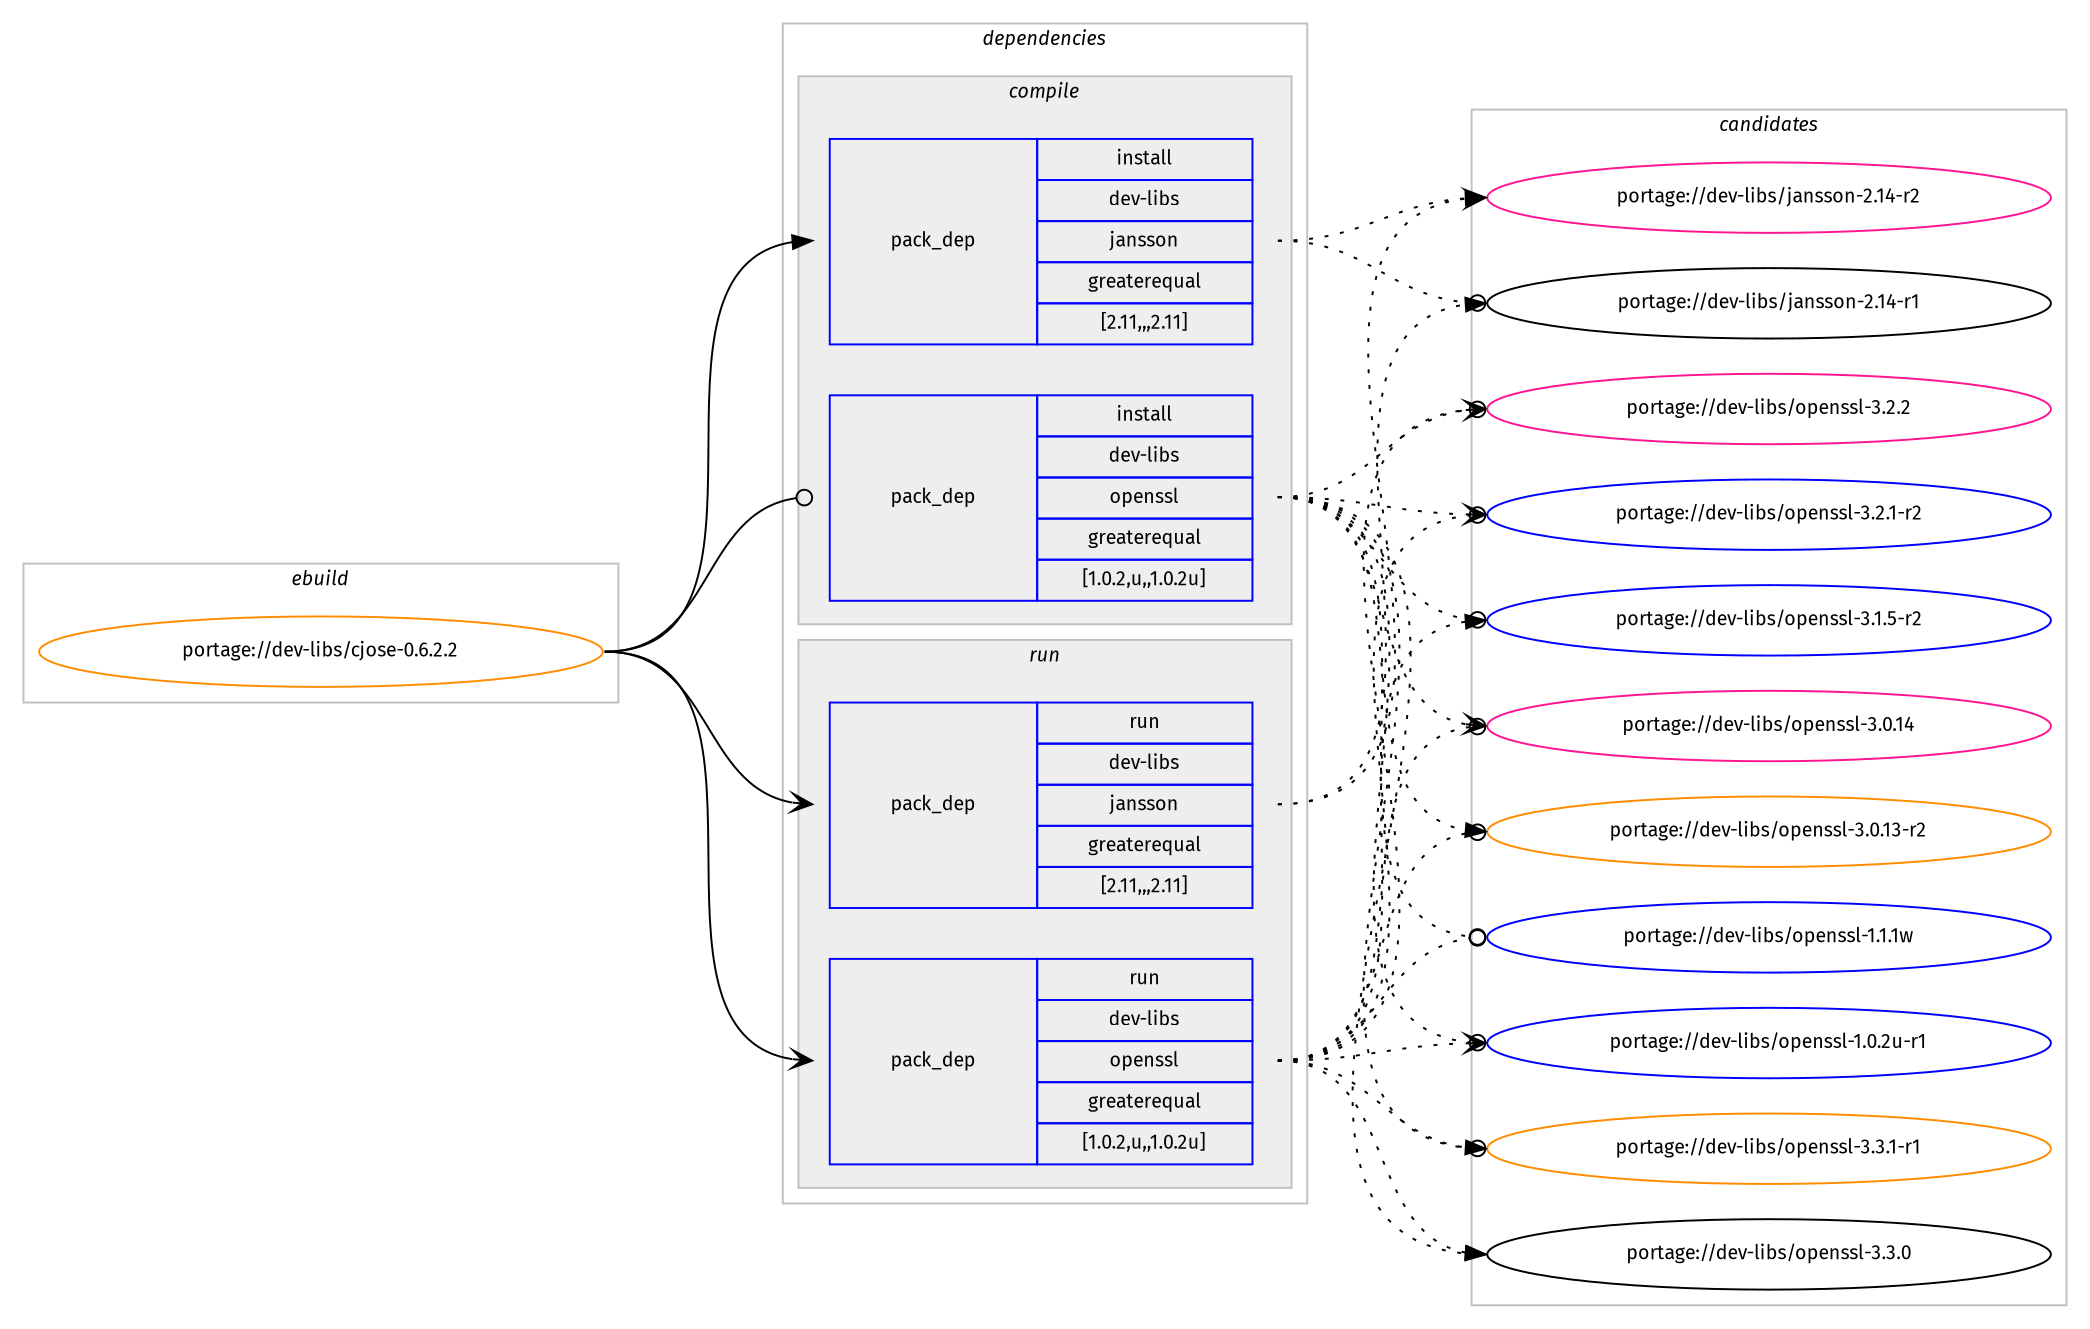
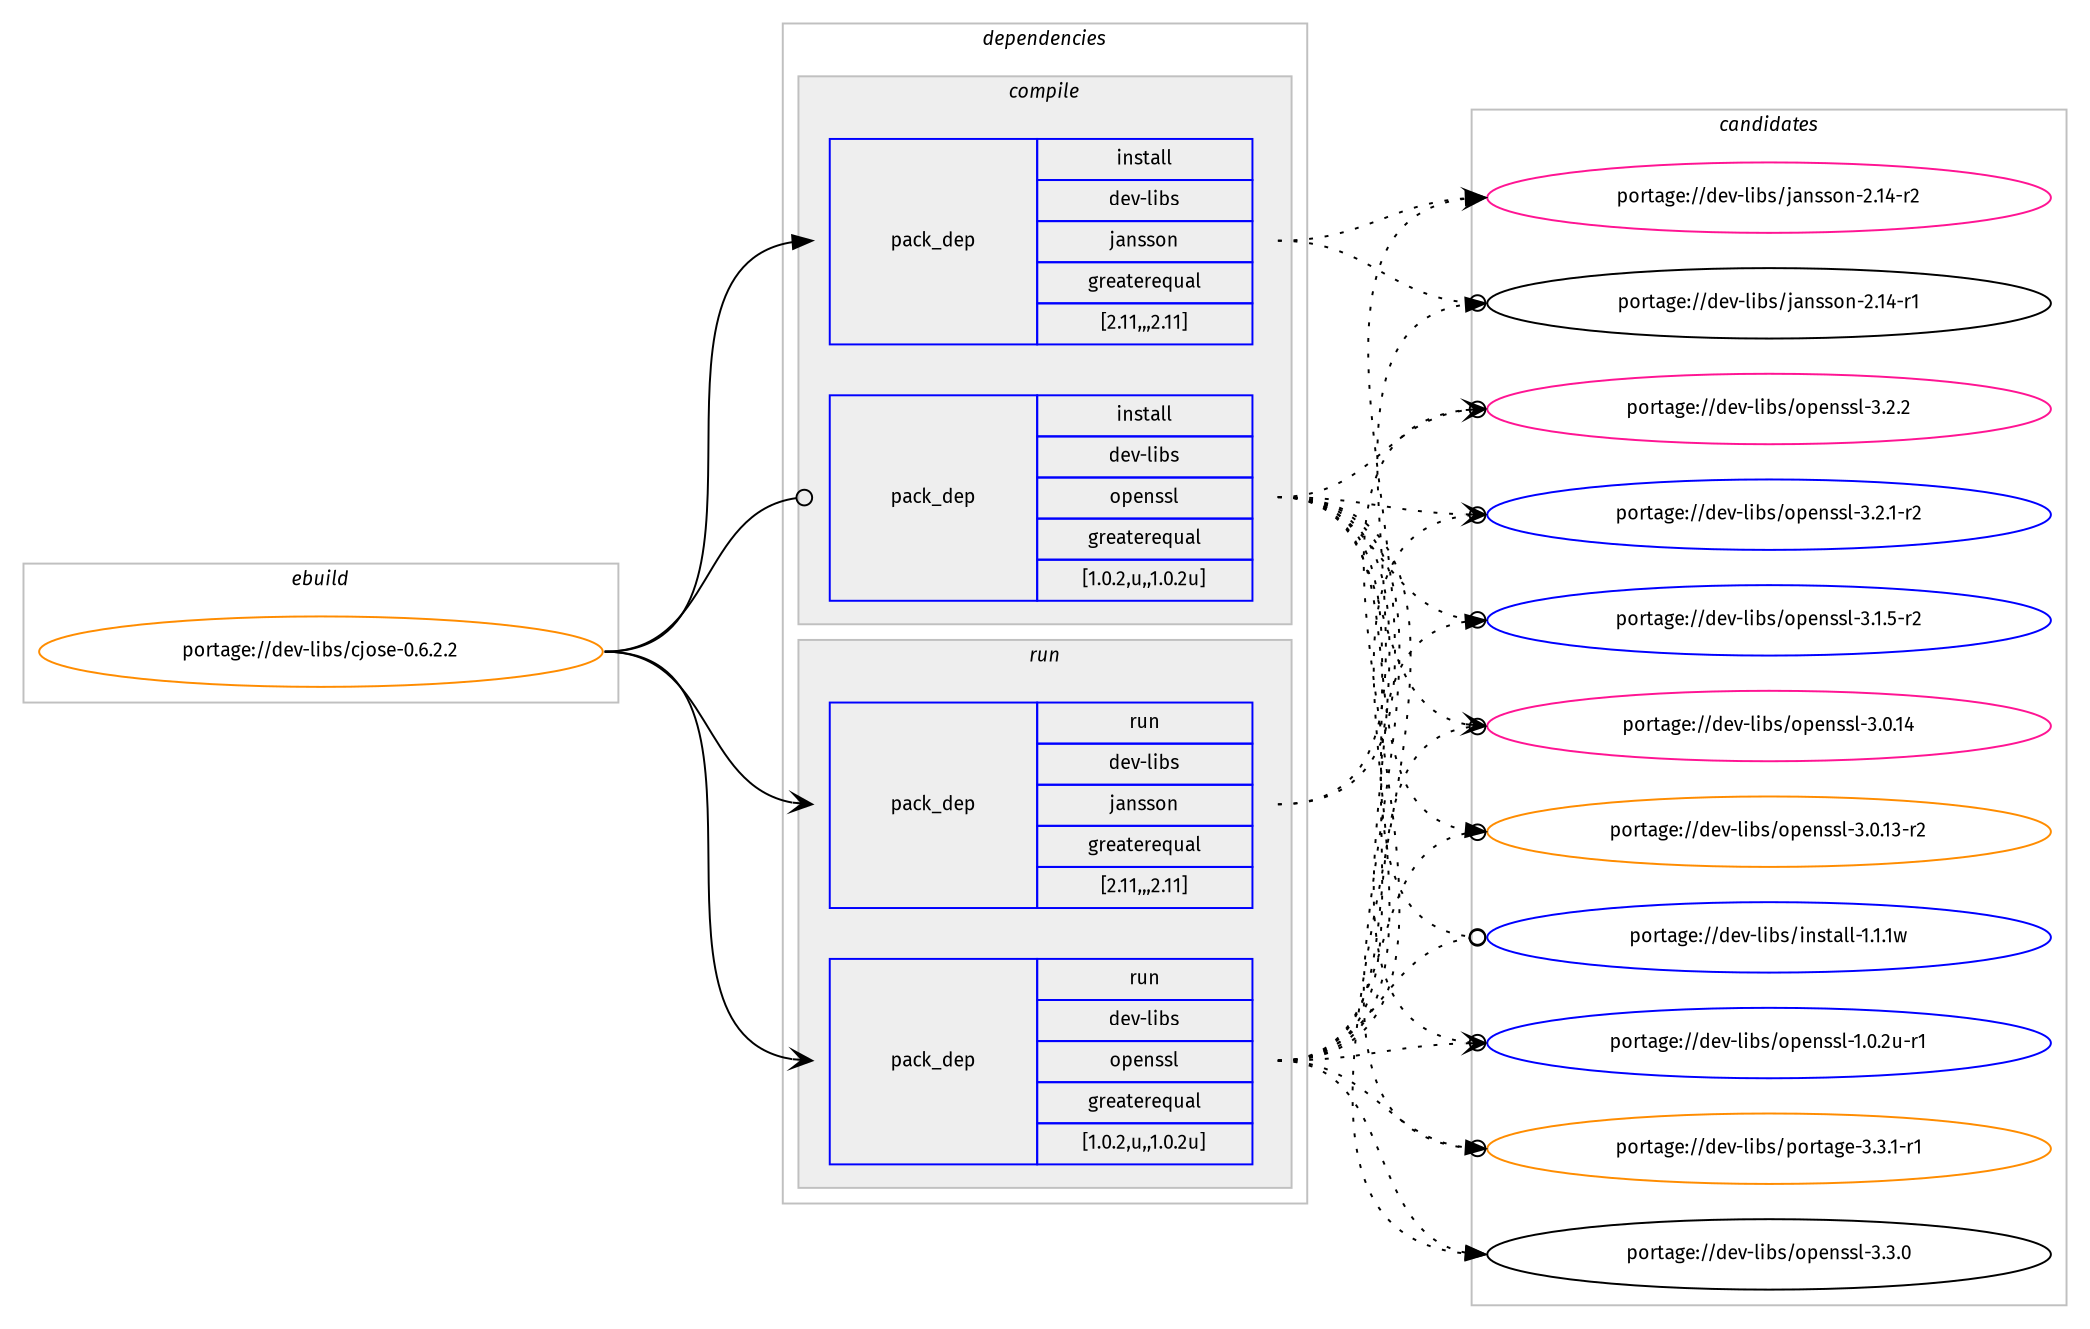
node "portage://dev-libs/openssl-1.1.1w": label "portage://dev-libs/openssl-1.1.1w" -> "portage://dev-libs/install-1.1.1w"
node "portage://dev-libs/openssl-3.3.1-r1": label "portage://dev-libs/openssl-3.3.1-r1" -> "portage://dev-libs/portage-3.3.1-r1"
